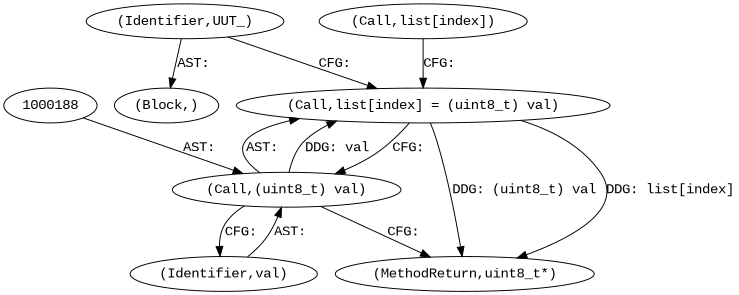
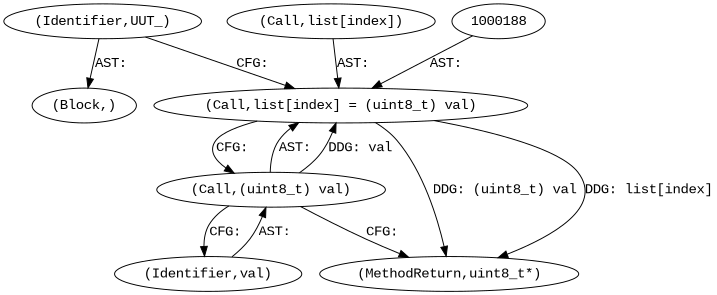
edge "(Call,list[index])" -> "(Call,list[index] = (uint8_t) val)": label "CFG: " -> "AST: "
edge "1000188" -> "(Call,(uint8_t) val)": now "1000188" -> "(Call,list[index] = (uint8_t) val)"
